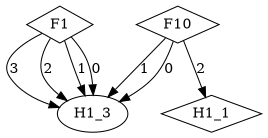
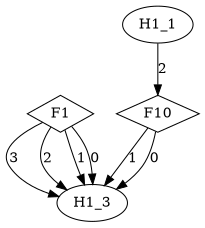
edge "F10" -> "H1_1": reversed
node "H1_1": shape diamond -> ellipse
